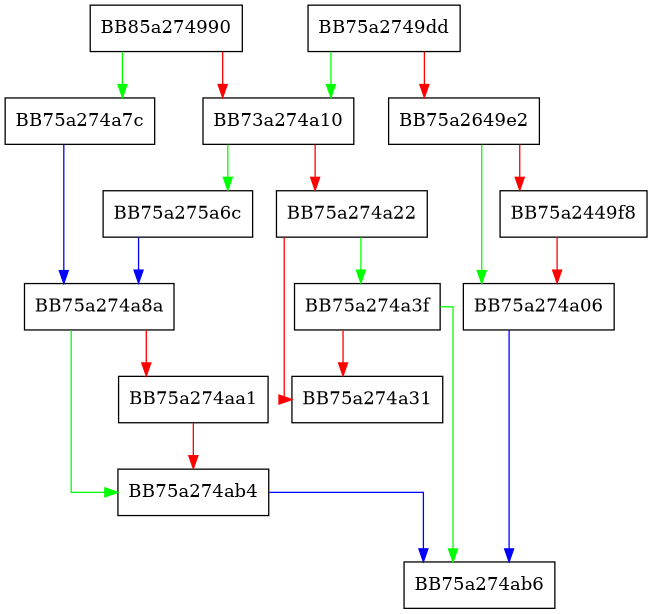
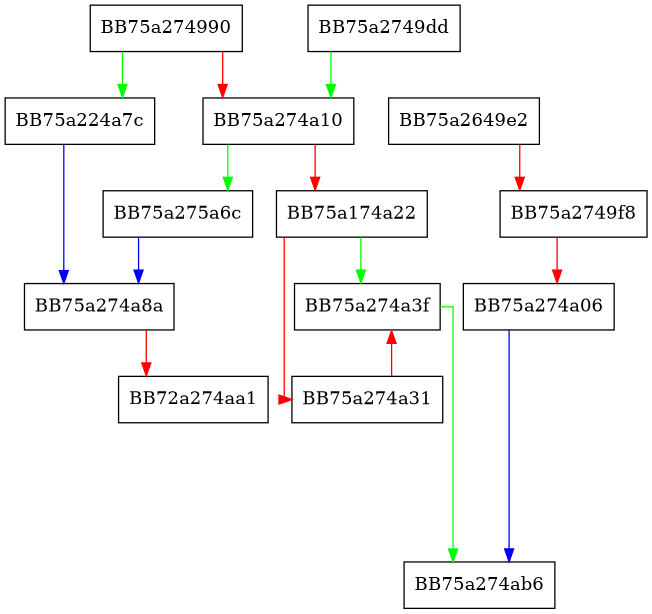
node "BB85a274990": label "BB85a274990" -> "BB75a274990"
edge "BB75a2749dd" -> "BB75a2649e2": removed
node "BB75a274a7c": label "BB75a274a7c" -> "BB75a224a7c"
node "BB73a274a10": label "BB73a274a10" -> "BB75a274a10"
edge "BB75a2649e2" -> "BB75a274a06": removed
node "BB75a274a22": label "BB75a274a22" -> "BB75a174a22"
node "BB75a2449f8": label "BB75a2449f8" -> "BB75a2749f8"
edge "BB75a274a3f" -> "BB75a274a31": reversed
node "BB75a274aa1": label "BB75a274aa1" -> "BB72a274aa1"
node "BB75a274ab4": removed
